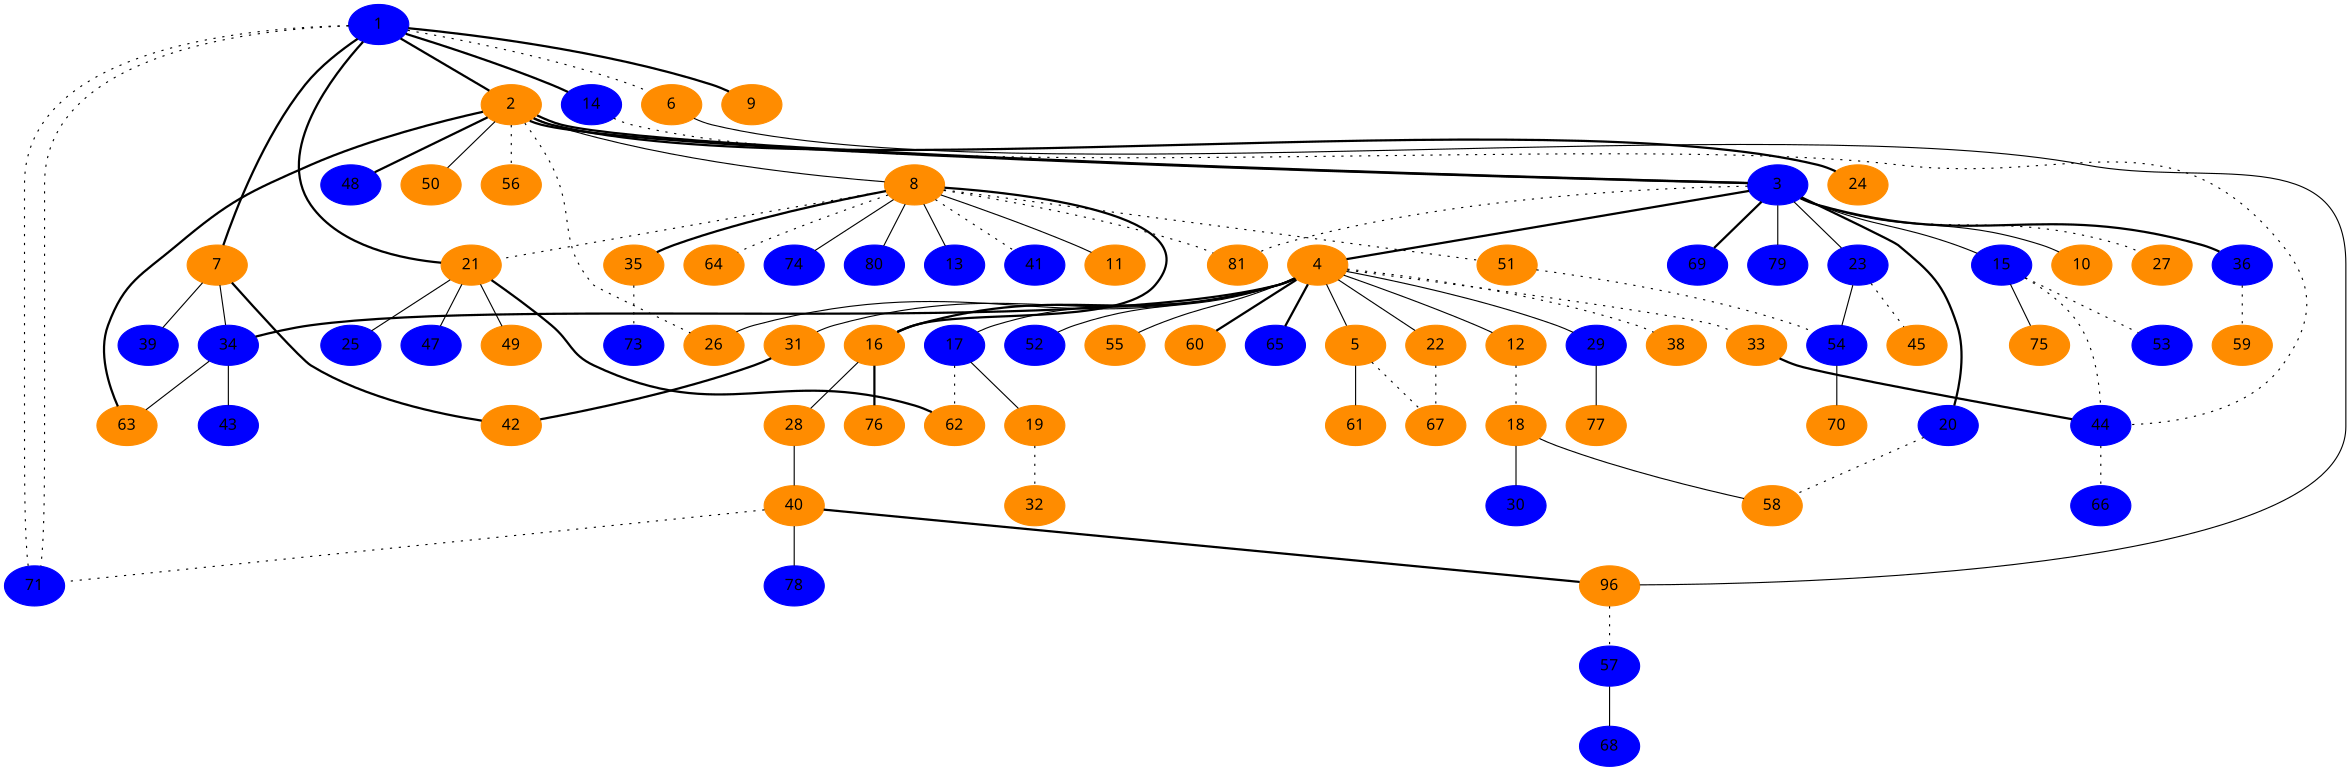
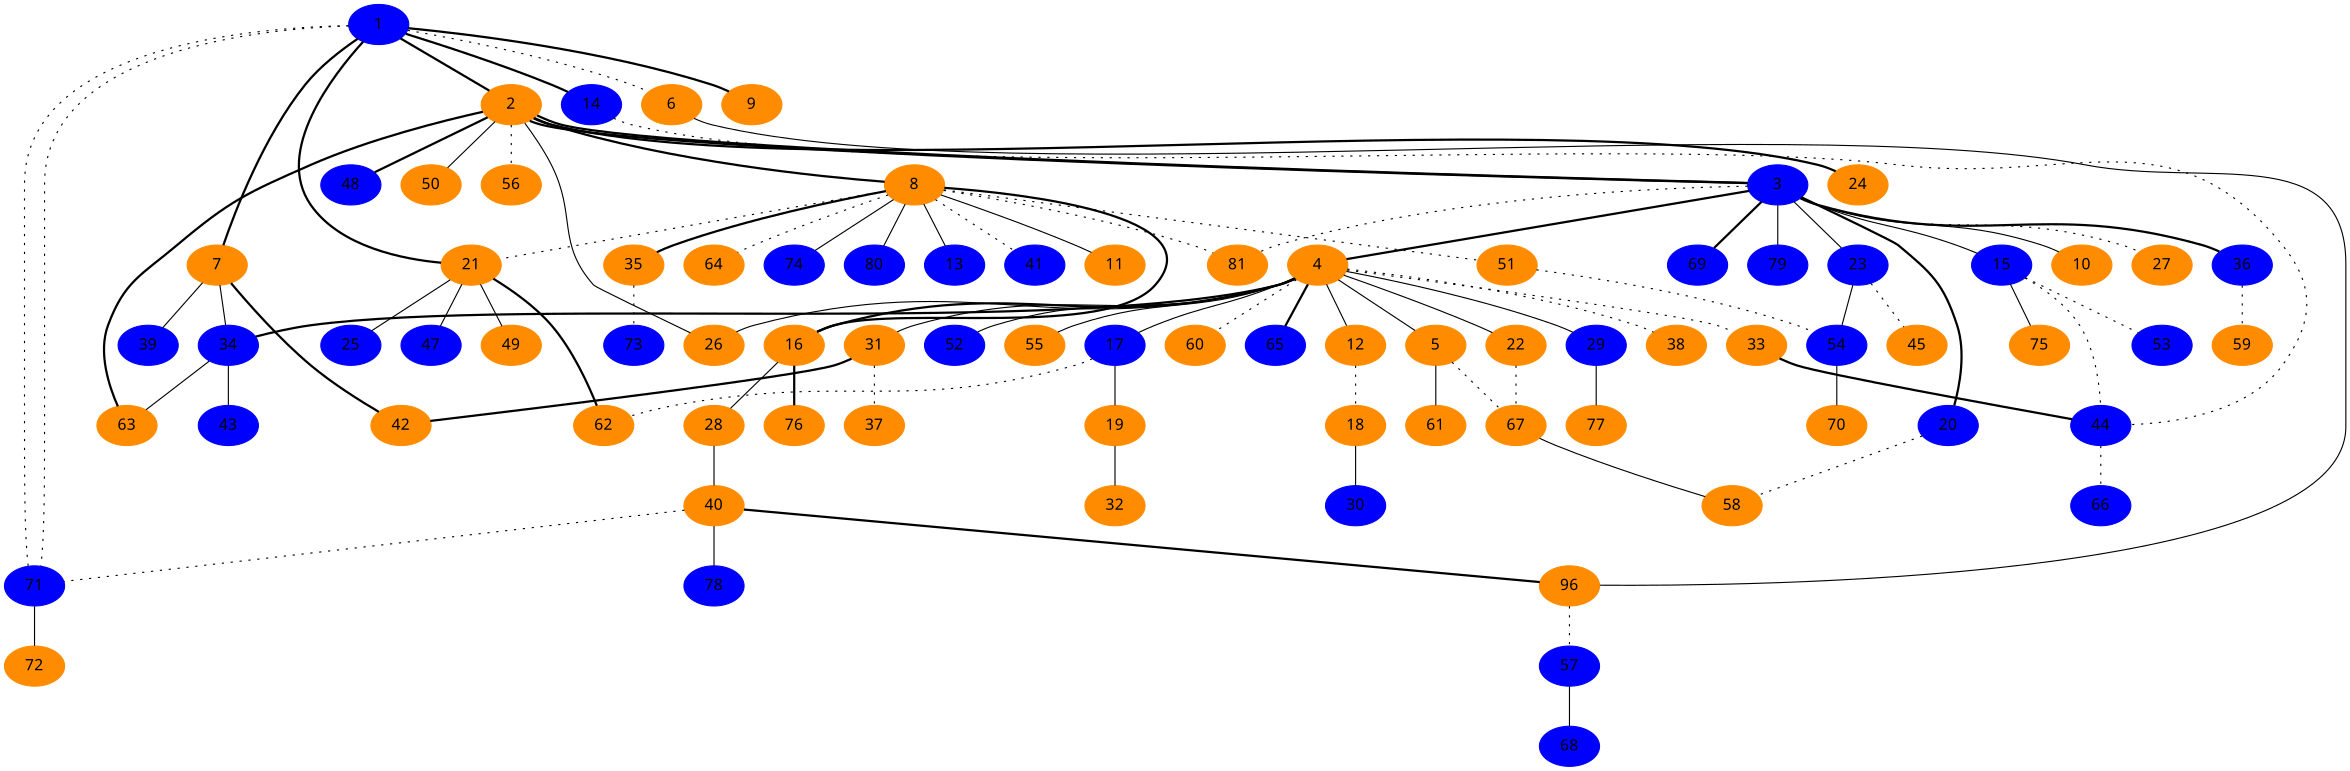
edge "2" -- "8": style solid -> bold
edge "2" -- "26": style dotted -> solid
edge "4" -- "60": style bold -> dotted
node "37": added
edge "19" -- "32": style dotted -> solid
edge "18" -- "58": now "67" -- "58"
node "72": added
